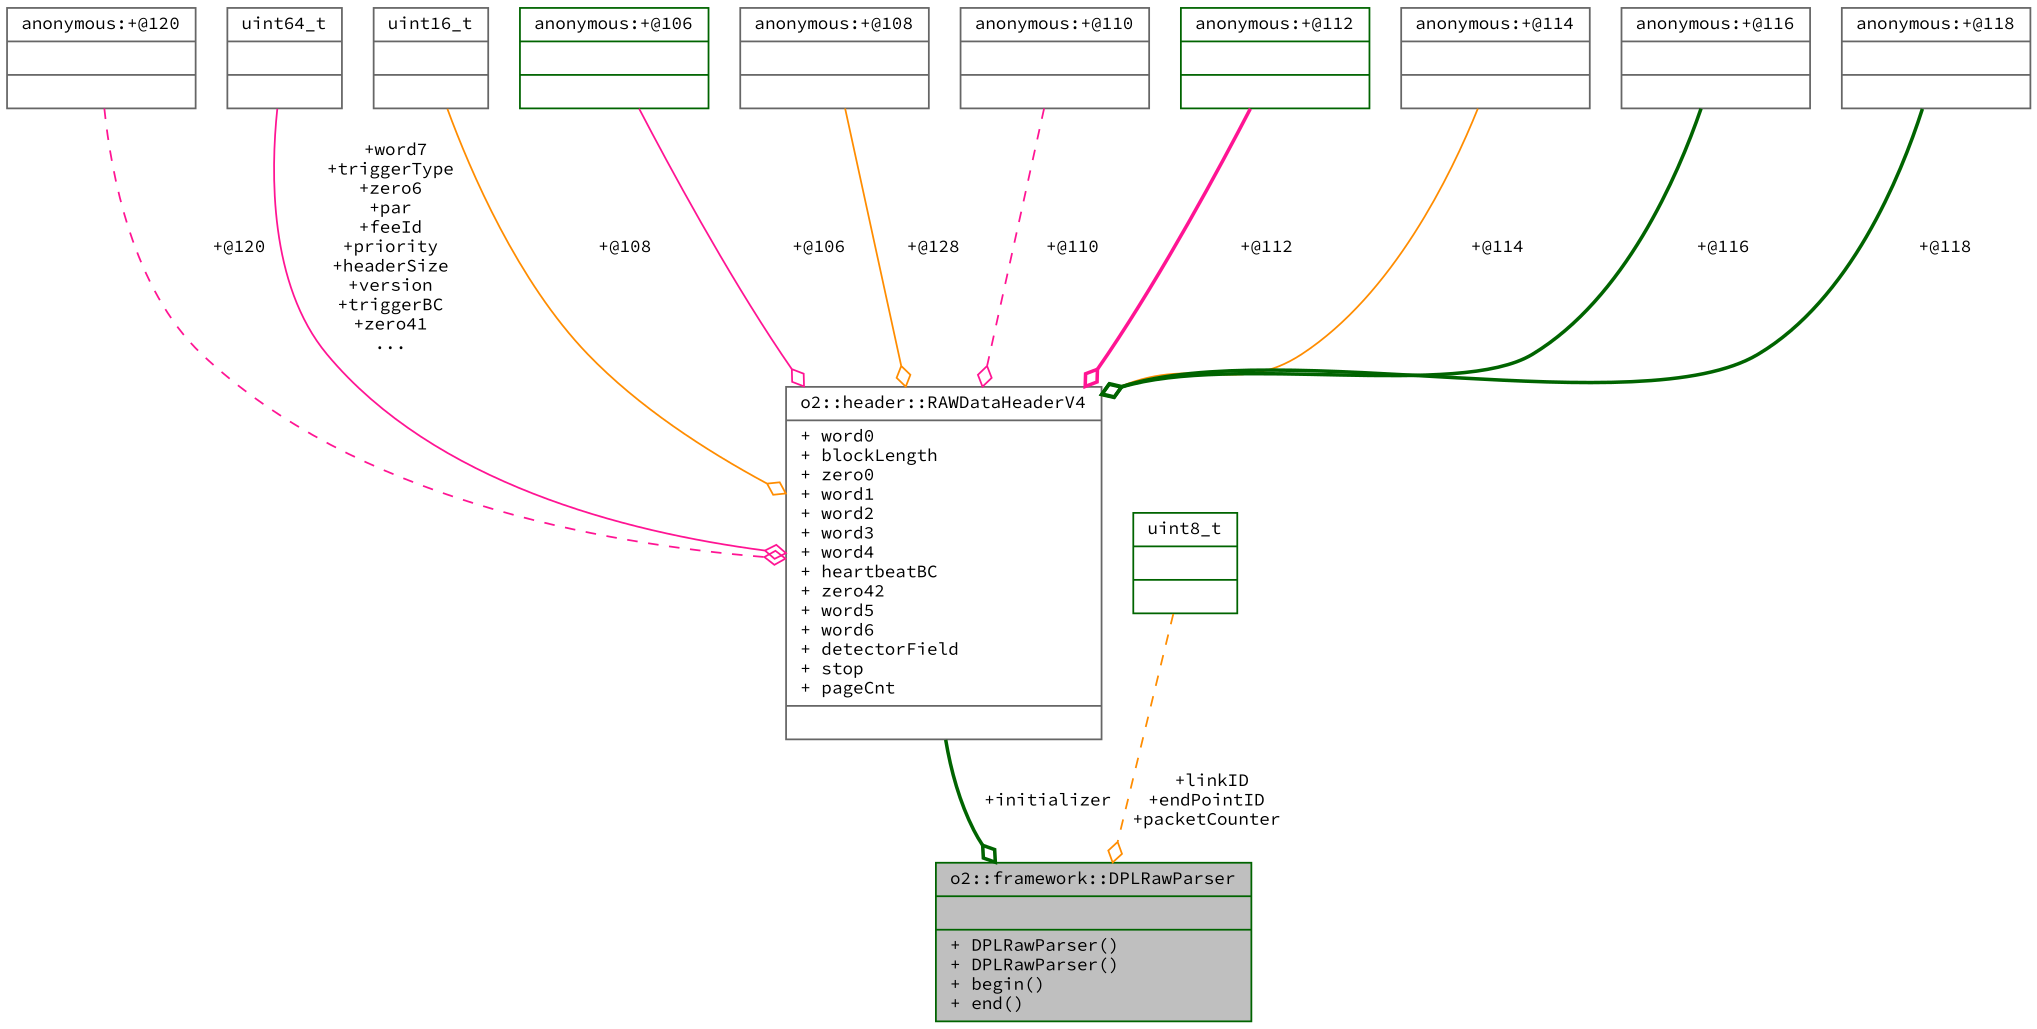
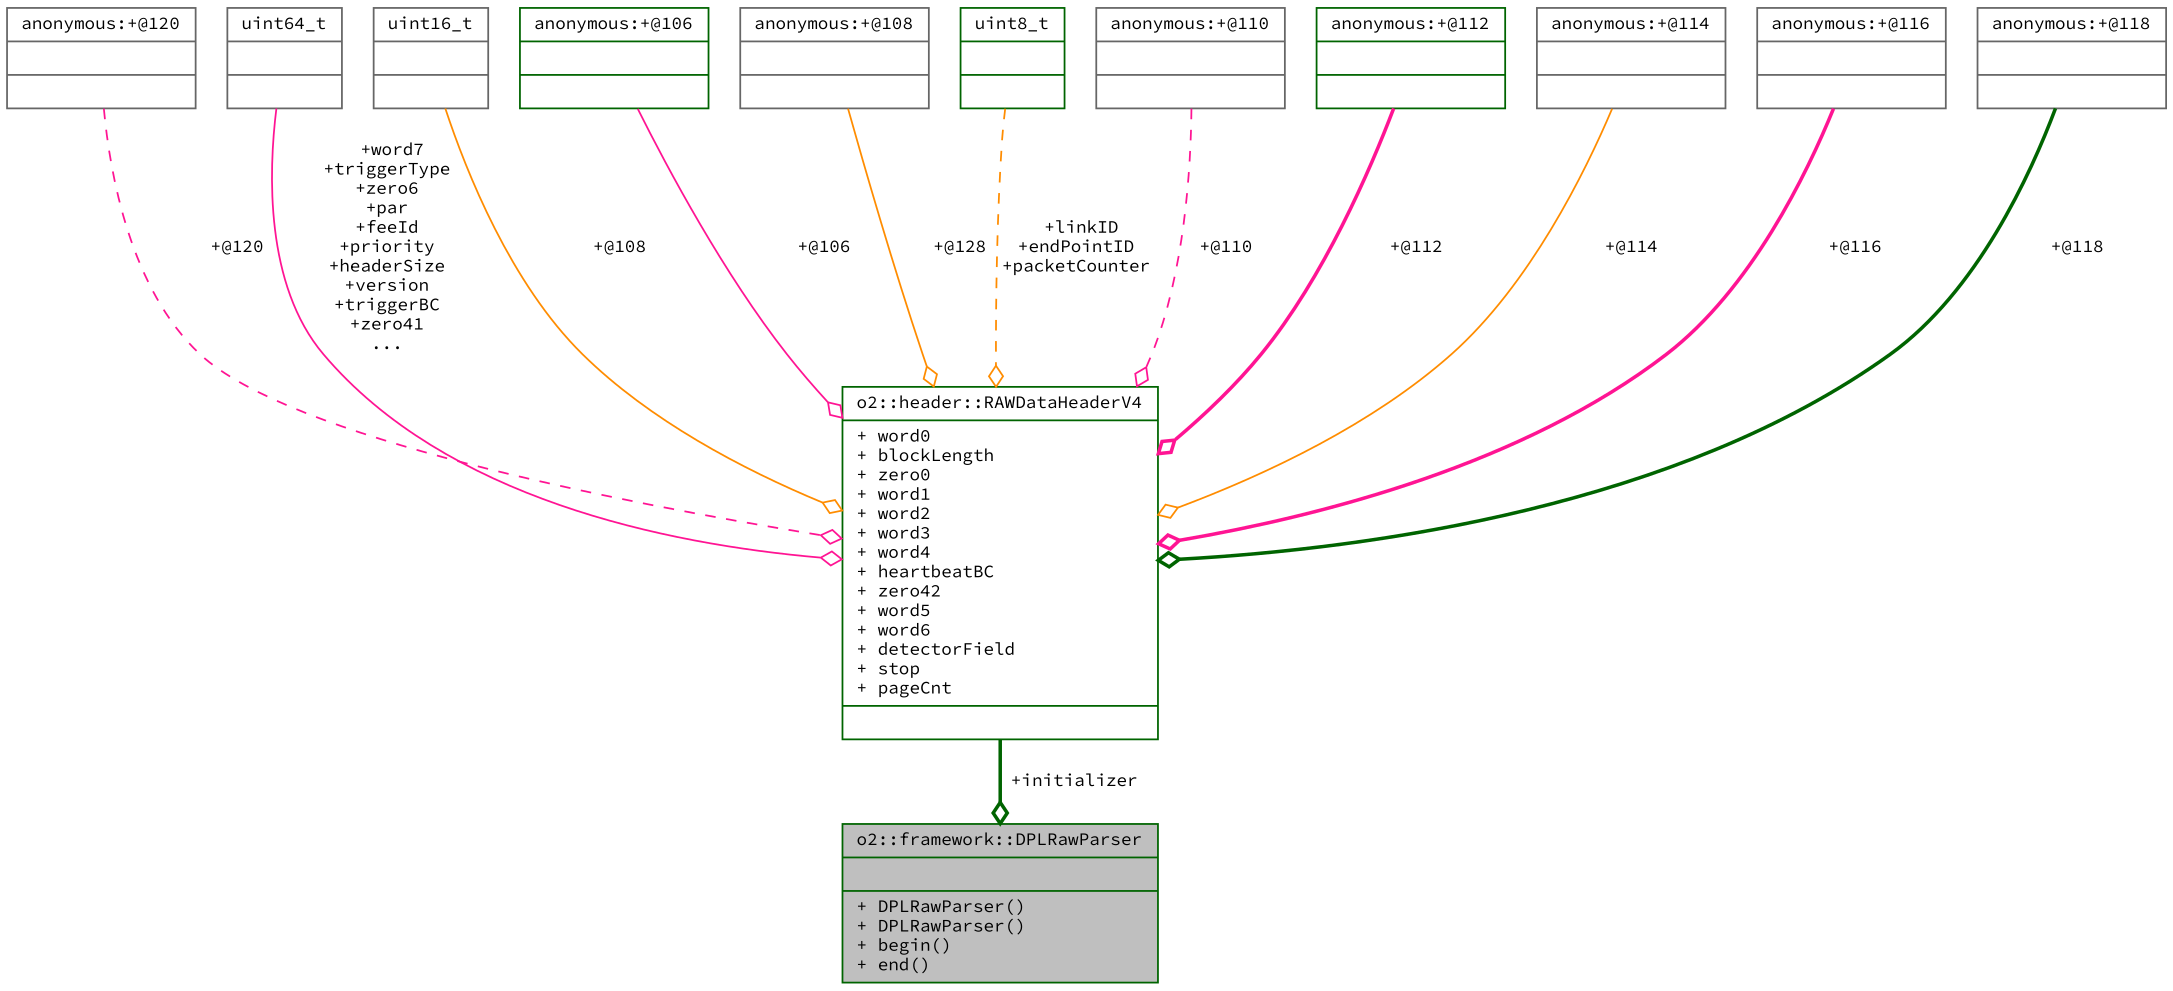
edge "anonymous:+@116" -> "o2::header::RAWDataHeaderV4": color darkgreen -> deeppink
node "o2::header::RAWDataHeaderV4": color gray40 -> darkgreen
edge "uint8_t" -> "o2::framework::DPLRawParser": now "uint8_t" -> "o2::header::RAWDataHeaderV4"
